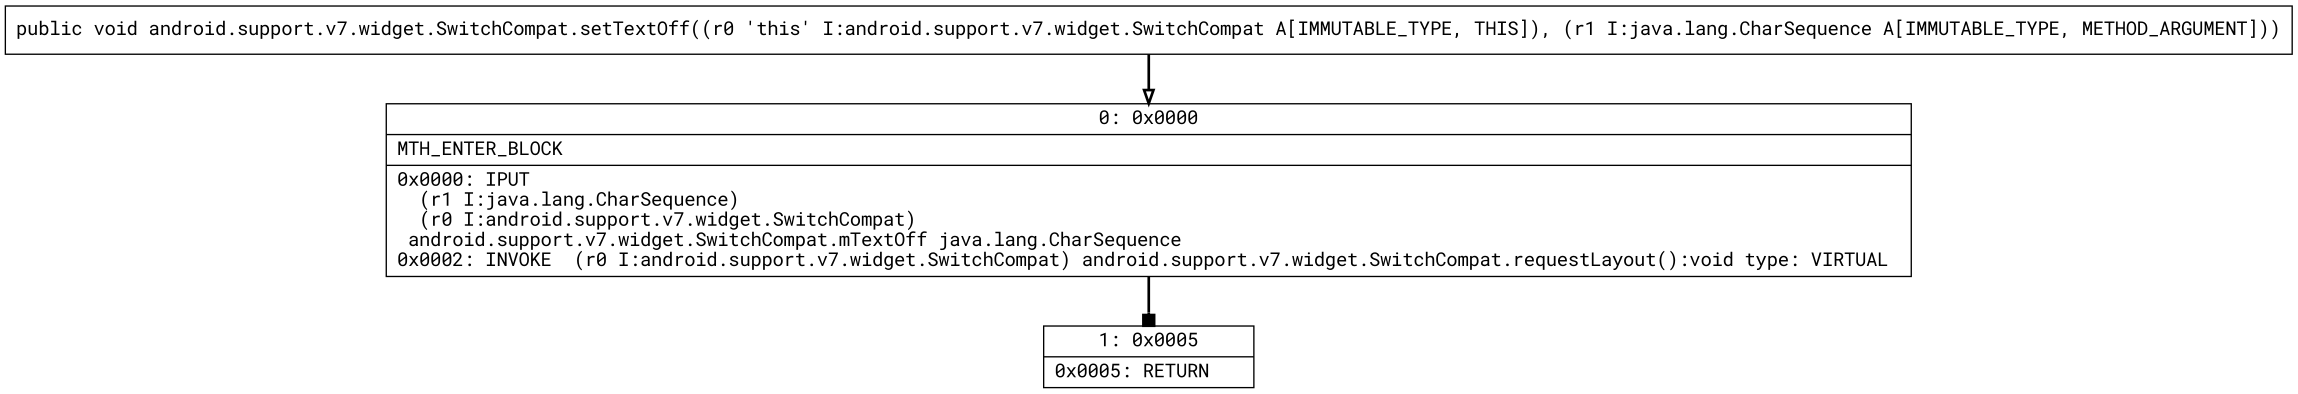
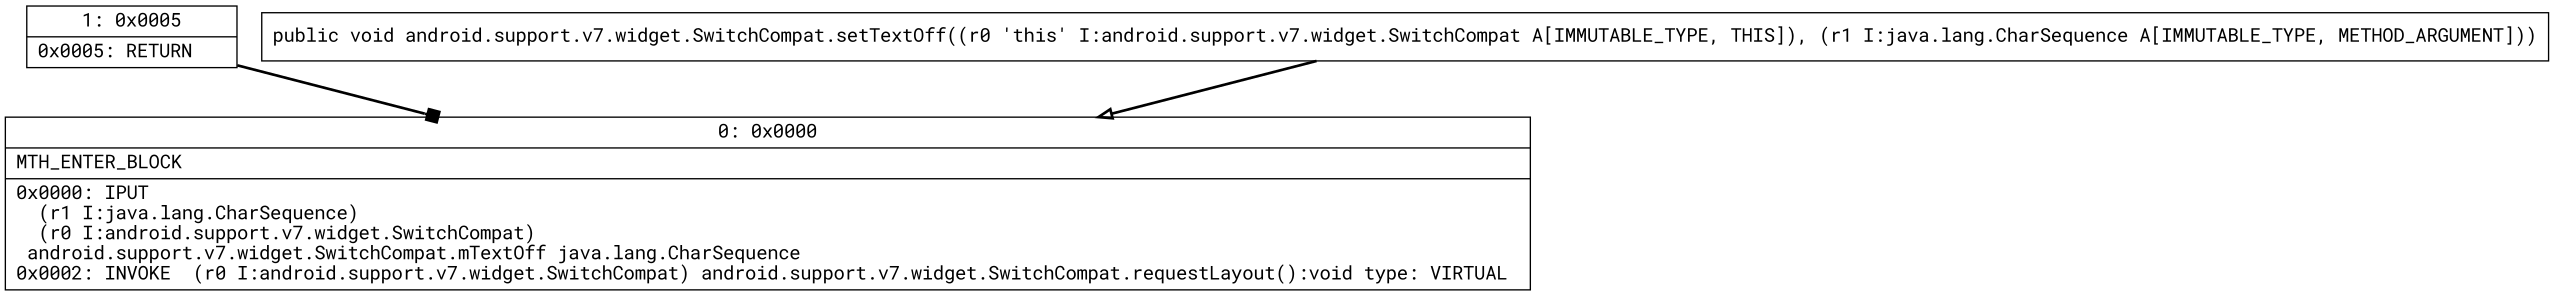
edge "0: 0x0000" -> "1: 0x0005": reversed
